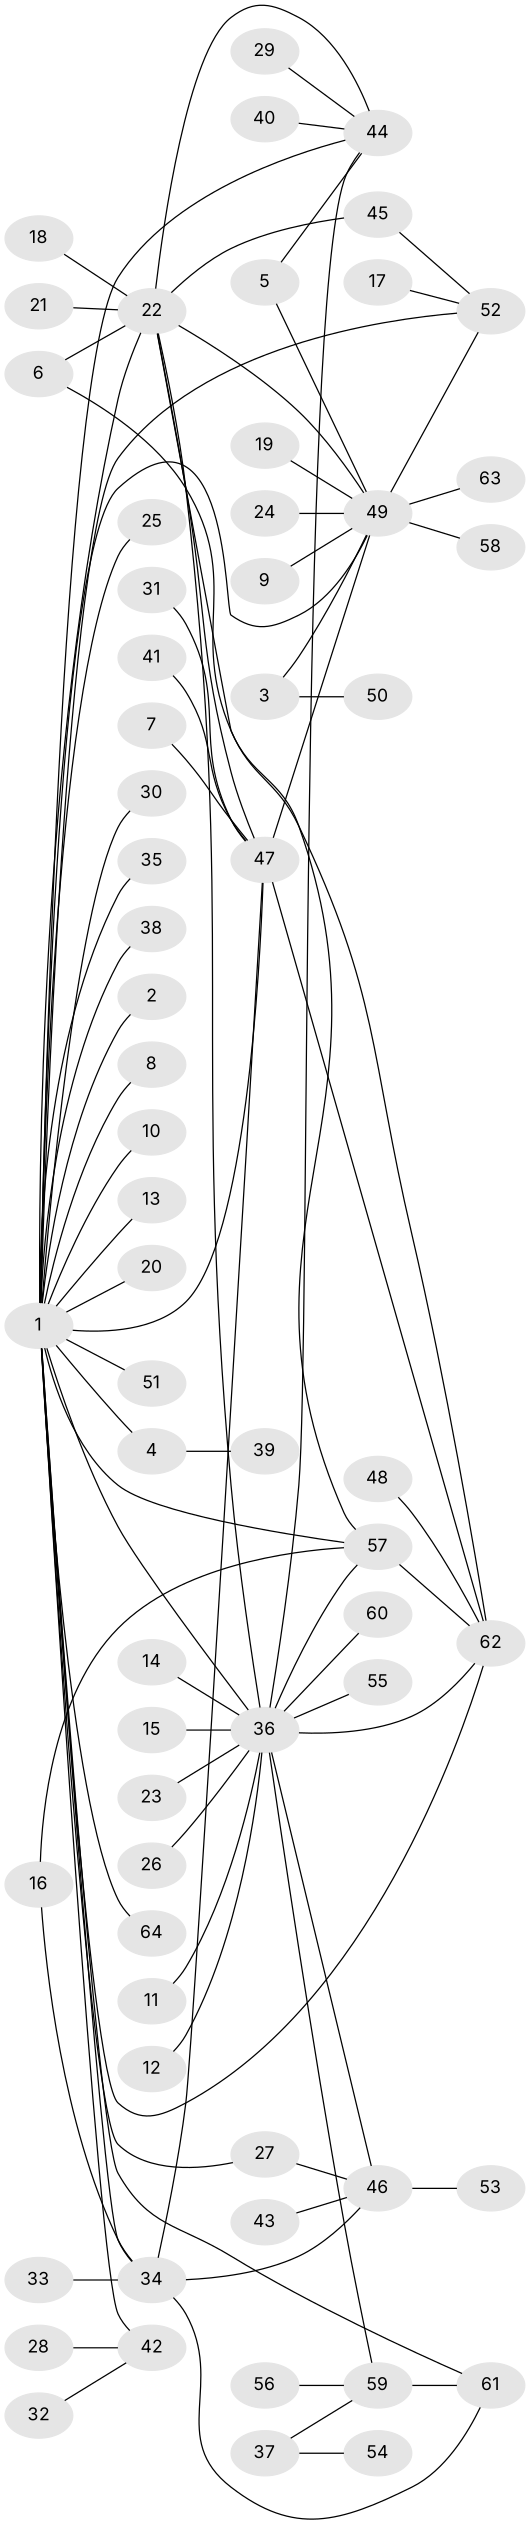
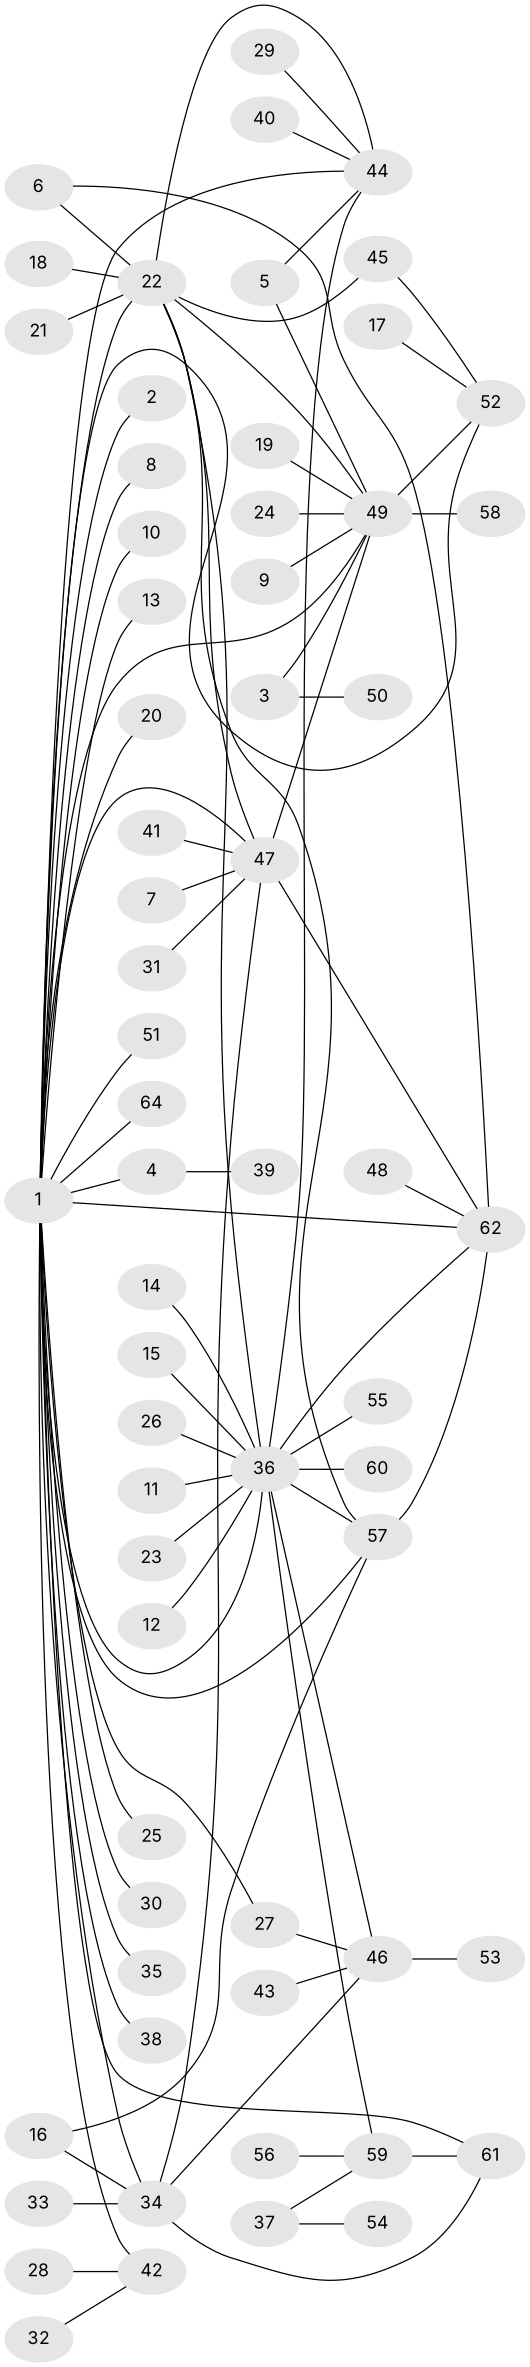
node "63": removed
